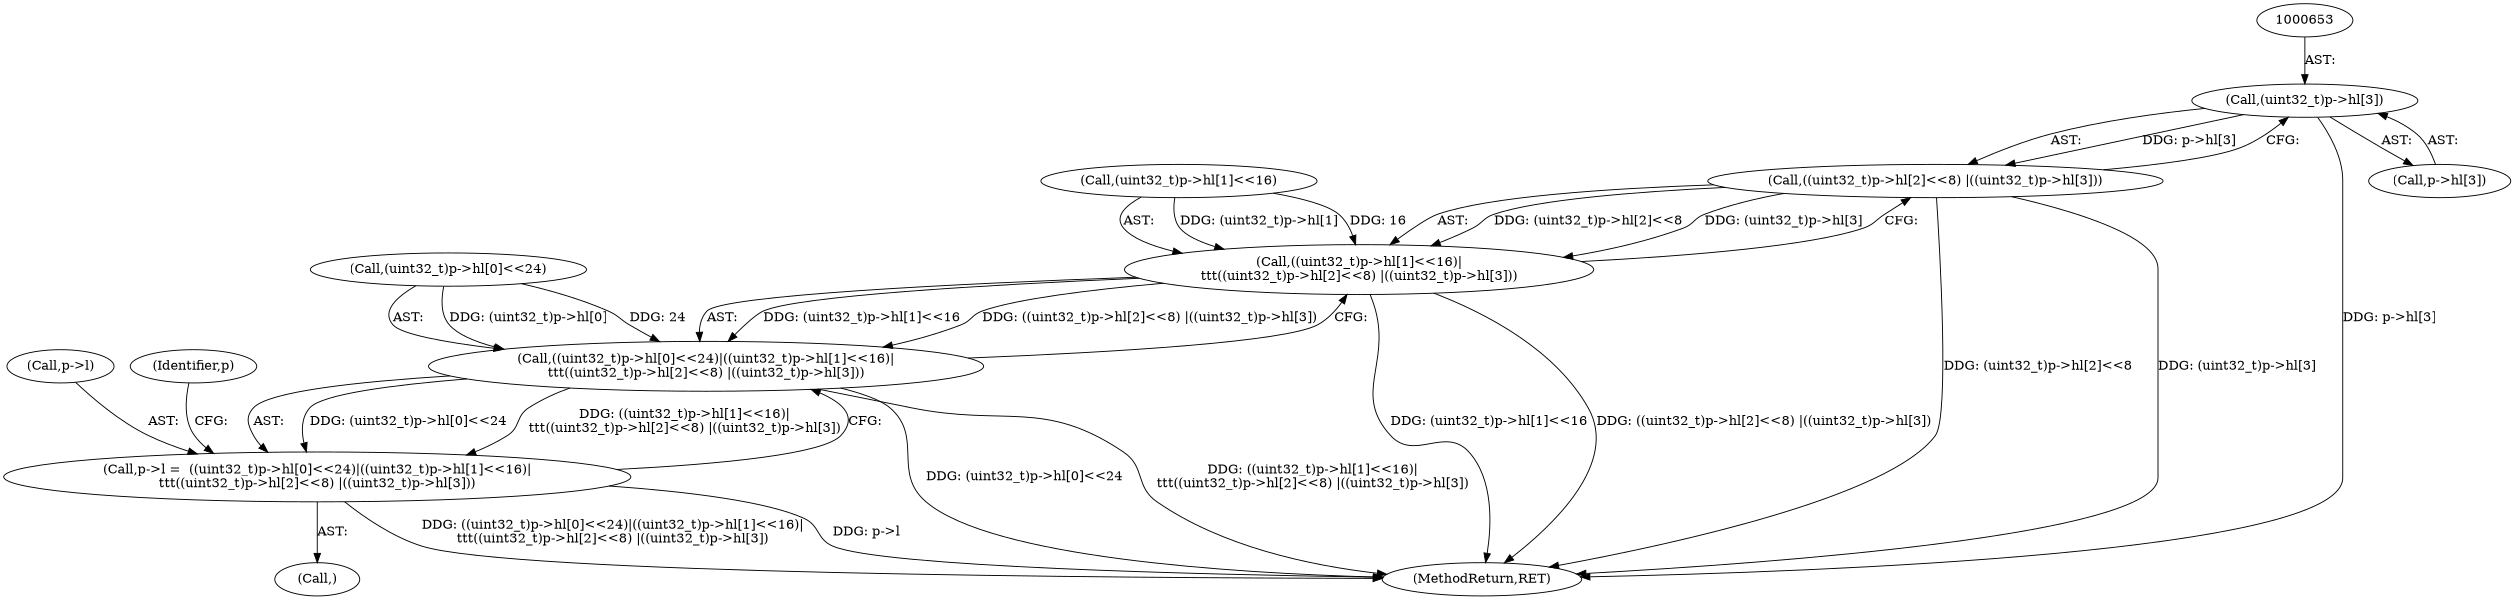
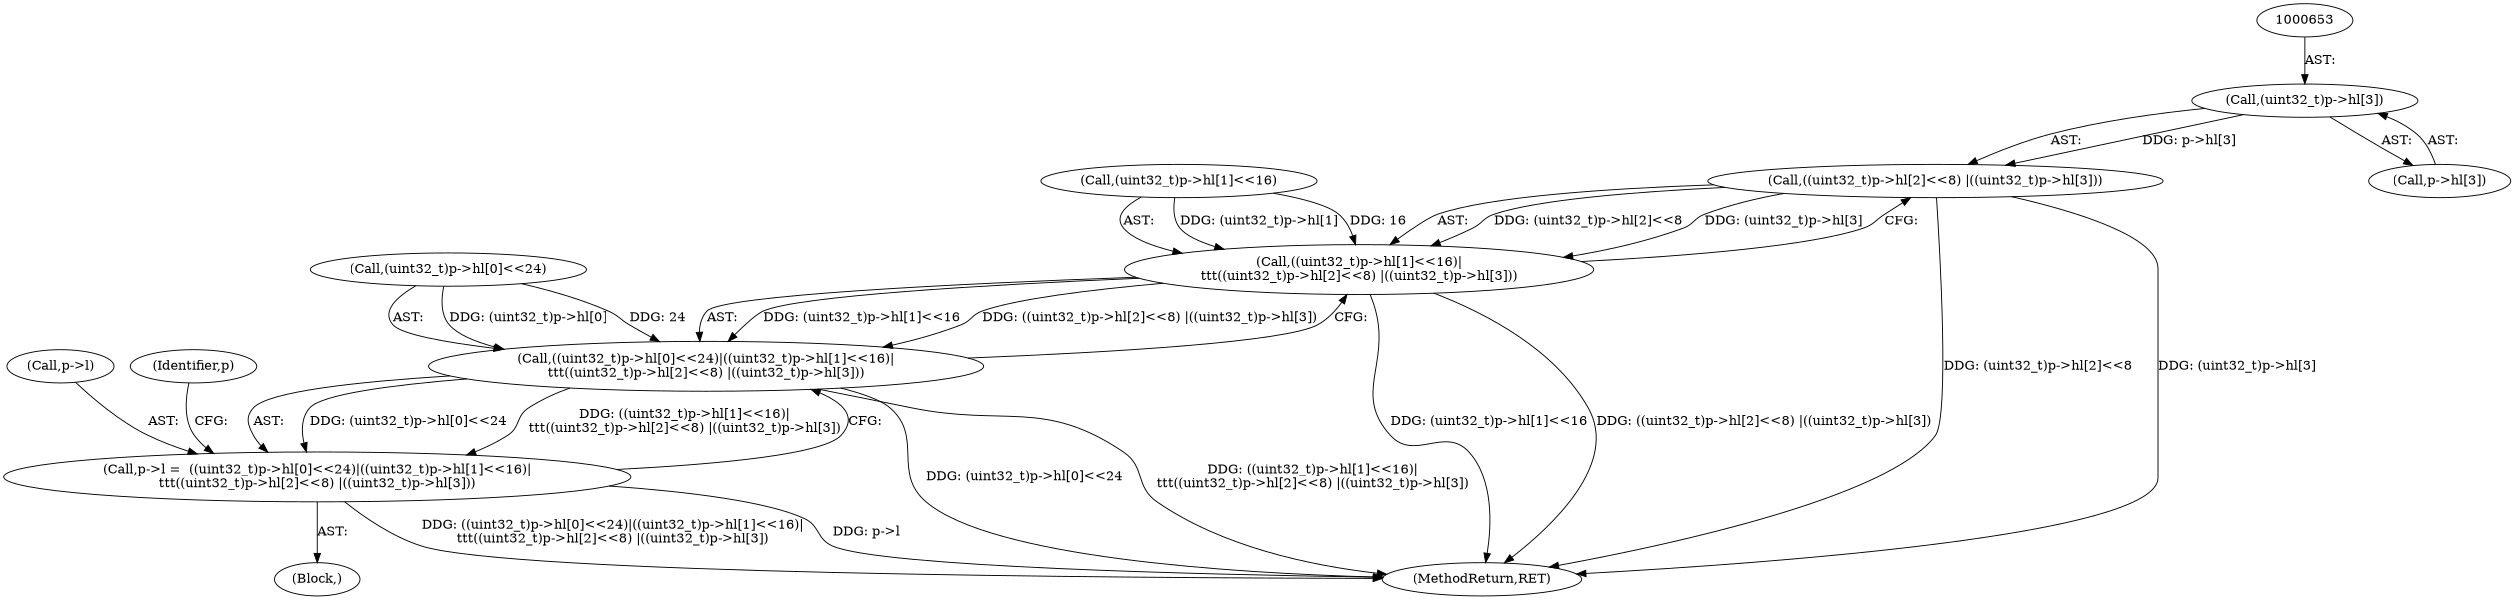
edge "(Call,((uint32_t)p->hl[2]<<8) |((uint32_t)p->hl[3]))" -> "(Call,(uint32_t)p->hl[3])": removed, label "CFG:"
edge "(Call,(uint32_t)p->hl[3])" -> "(MethodReturn,RET)": removed, label "DDG: p->hl[3]"
node "(Call,)": label "(Call,)" -> "(Block,)"
